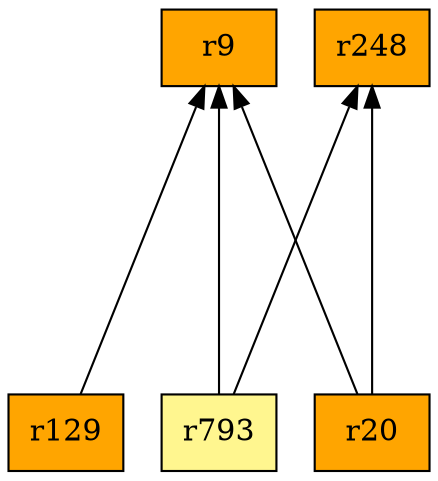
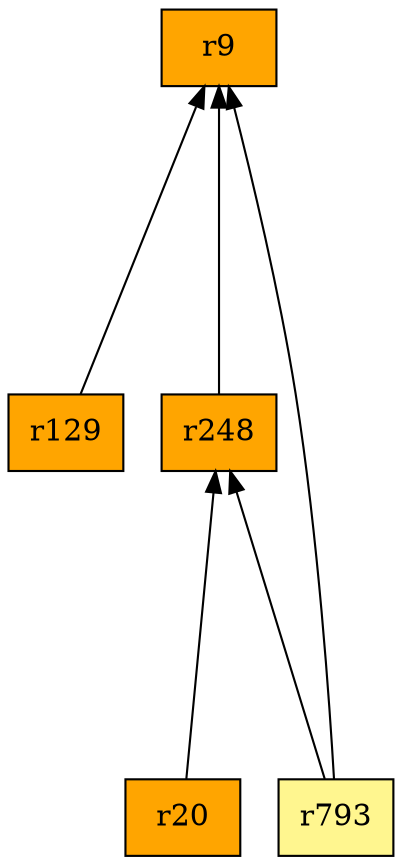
edge "r20" -> "r9": now "r248" -> "r9"
